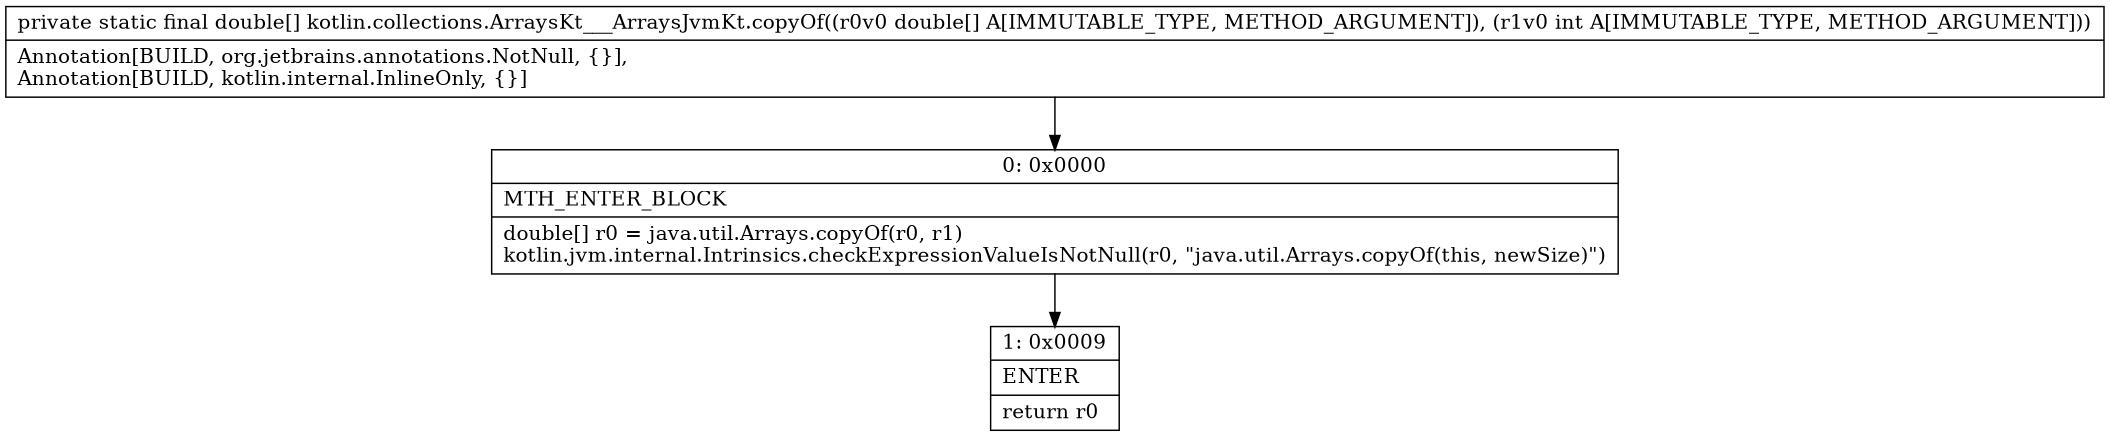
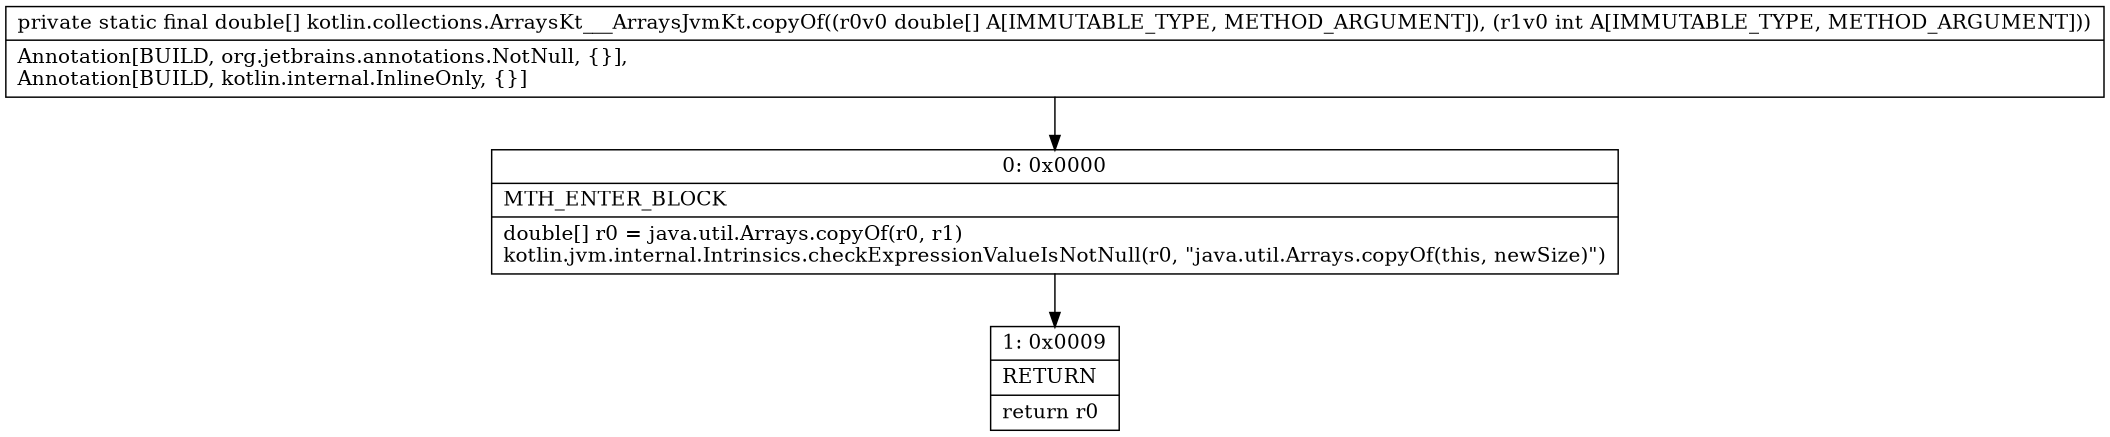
node "1: 0x0009": text "ENTER" -> "RETURN"
